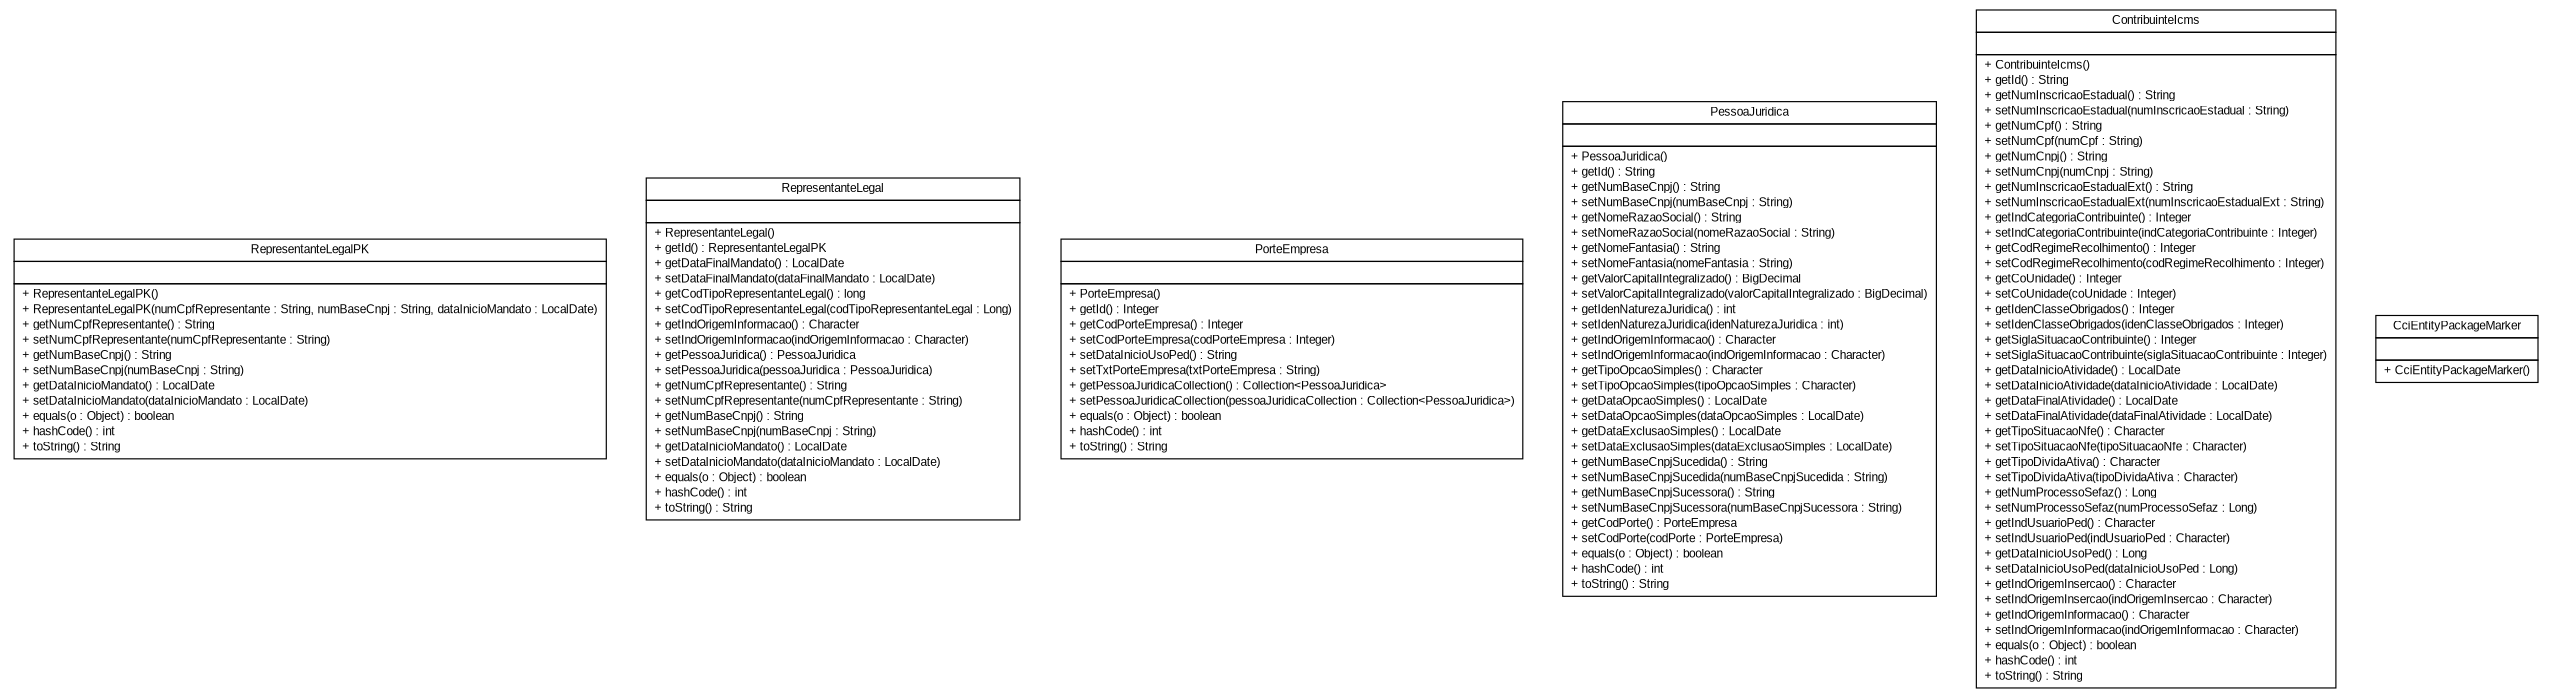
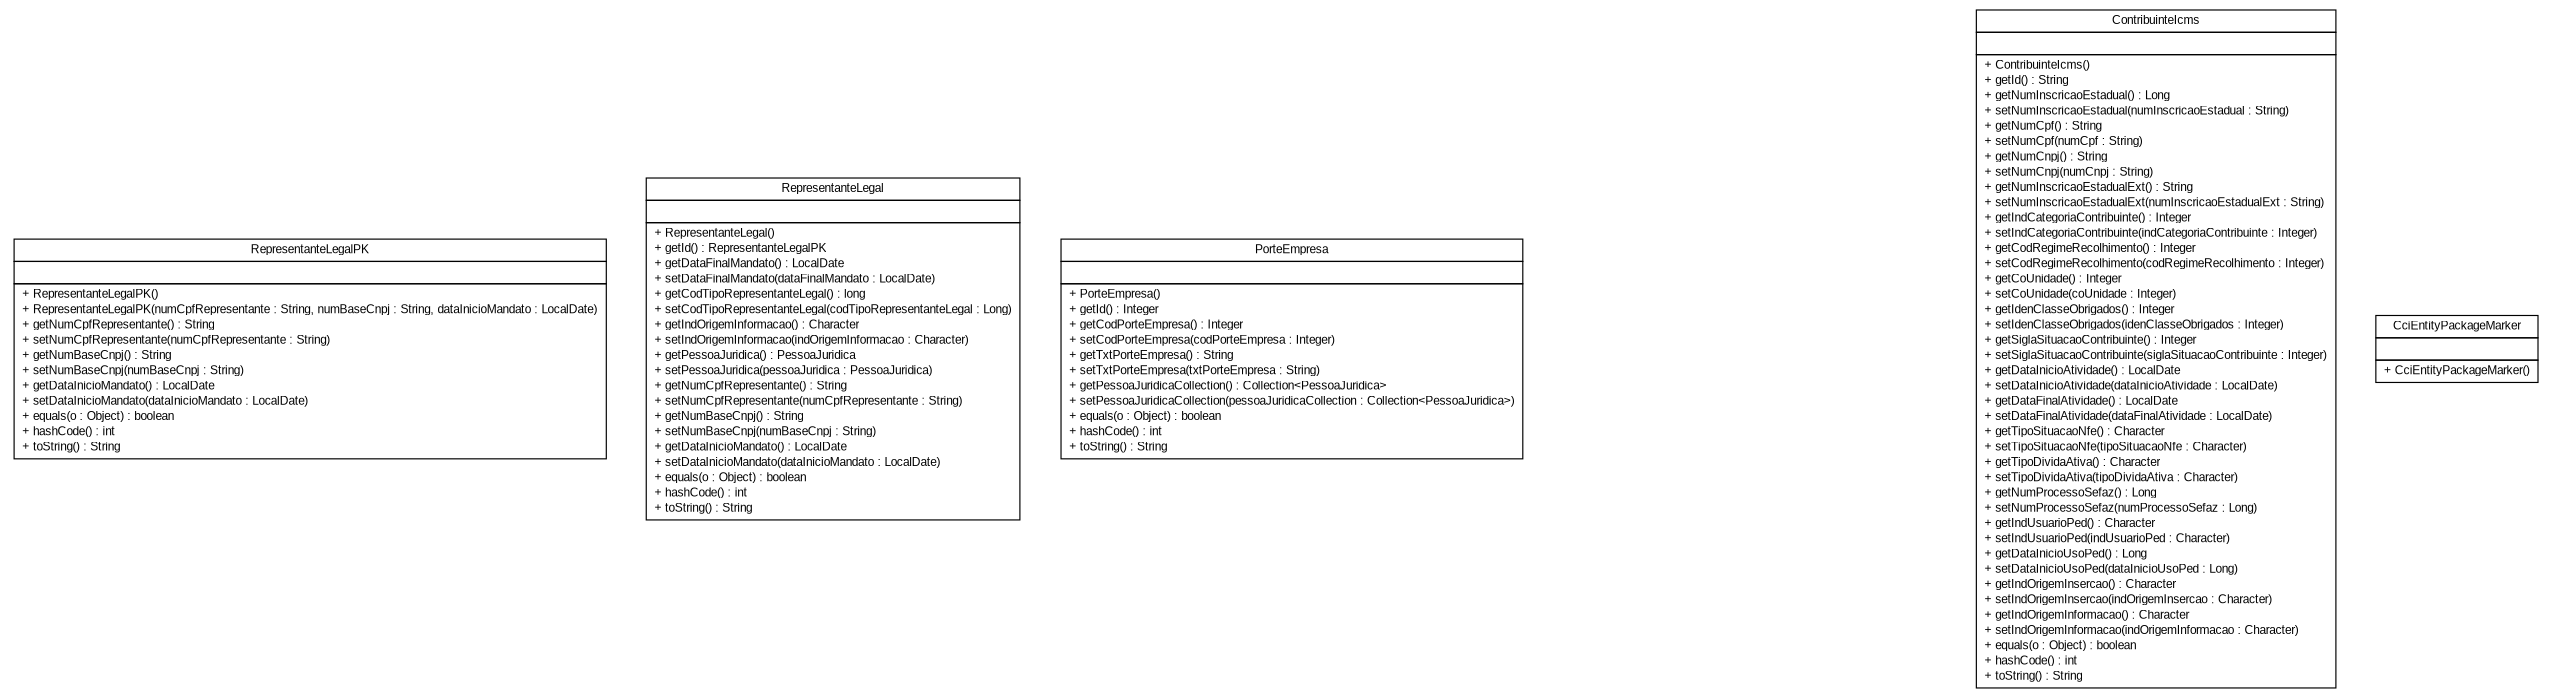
node "ContribuinteIcms": text "+ getNumInscricaoEstadual() : String" -> "+ getNumInscricaoEstadual() : Long"
node "PessoaJuridica": removed
node "PorteEmpresa": text "+ setDataInicioUsoPed() : String" -> "+ getTxtPorteEmpresa() : String"
